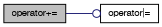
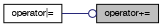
edge "operator+=" -> "operator|=": reversed
